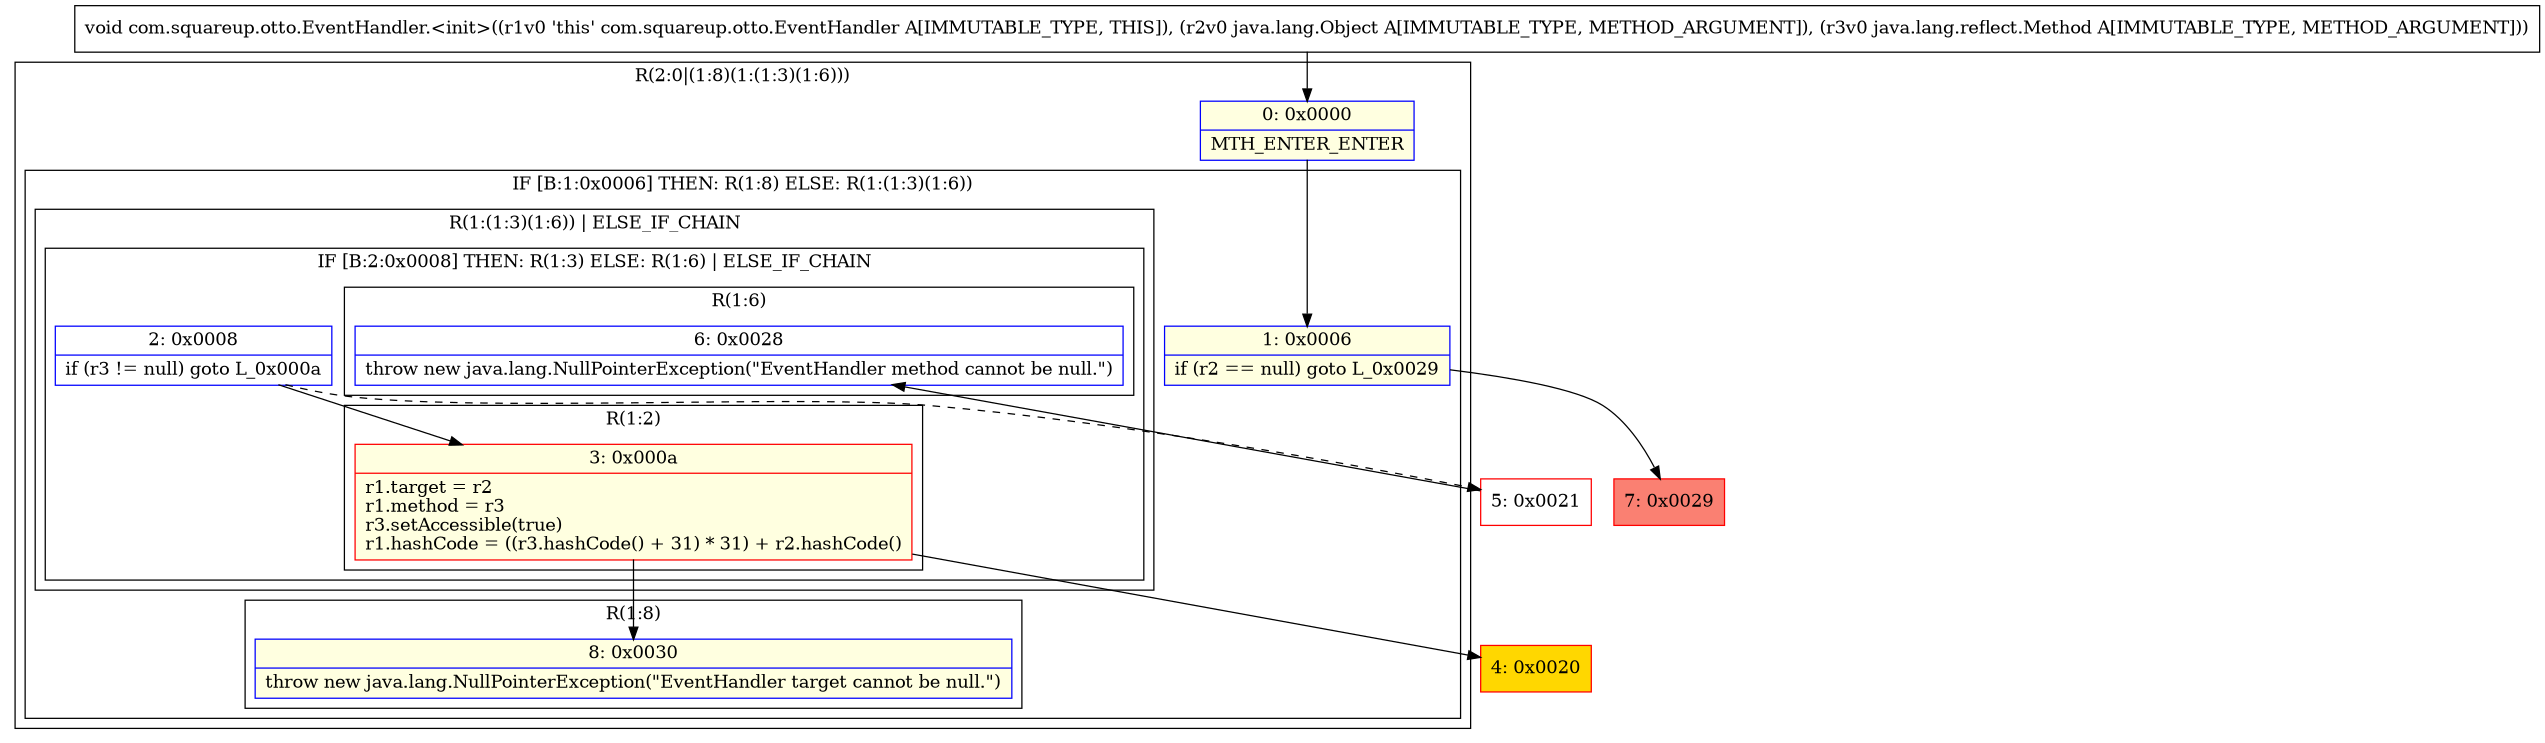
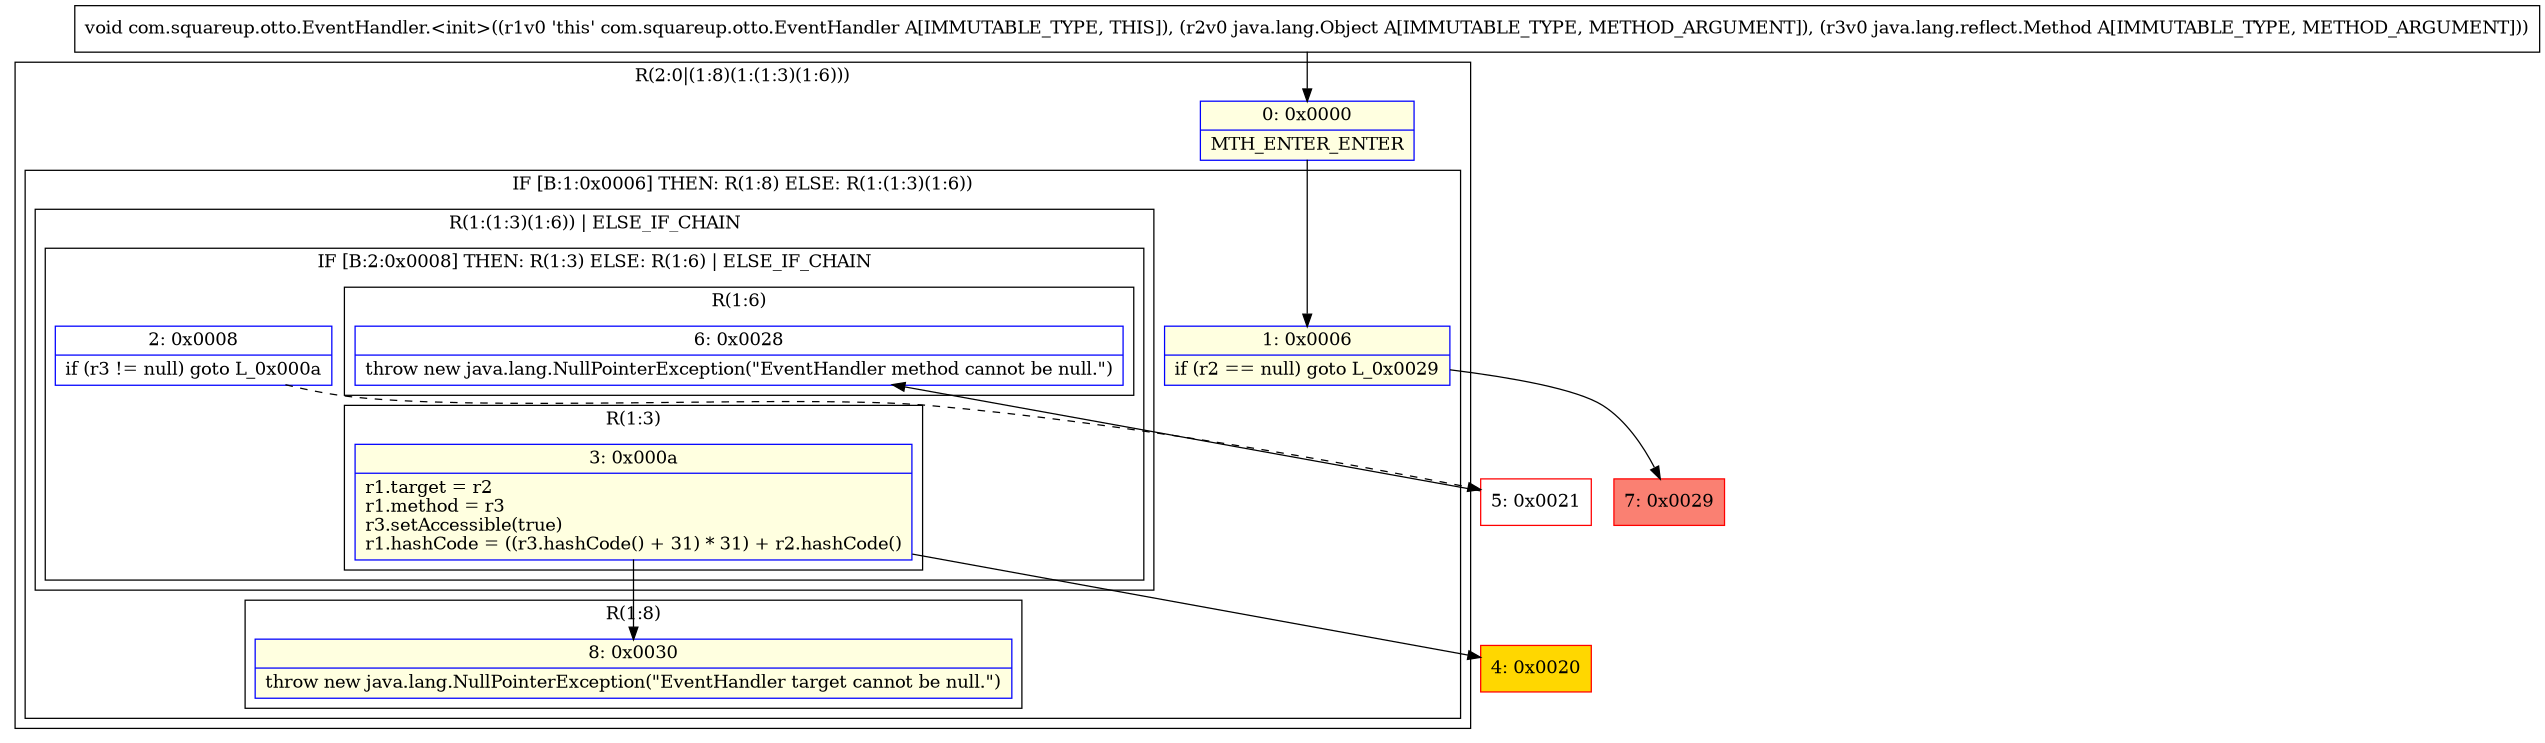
edge "2: 0x0008" -> "3: 0x000a": removed
cluster "R(1:2)": label "R(1:2)" -> "R(1:3)"
node "3: 0x000a": color red -> blue
